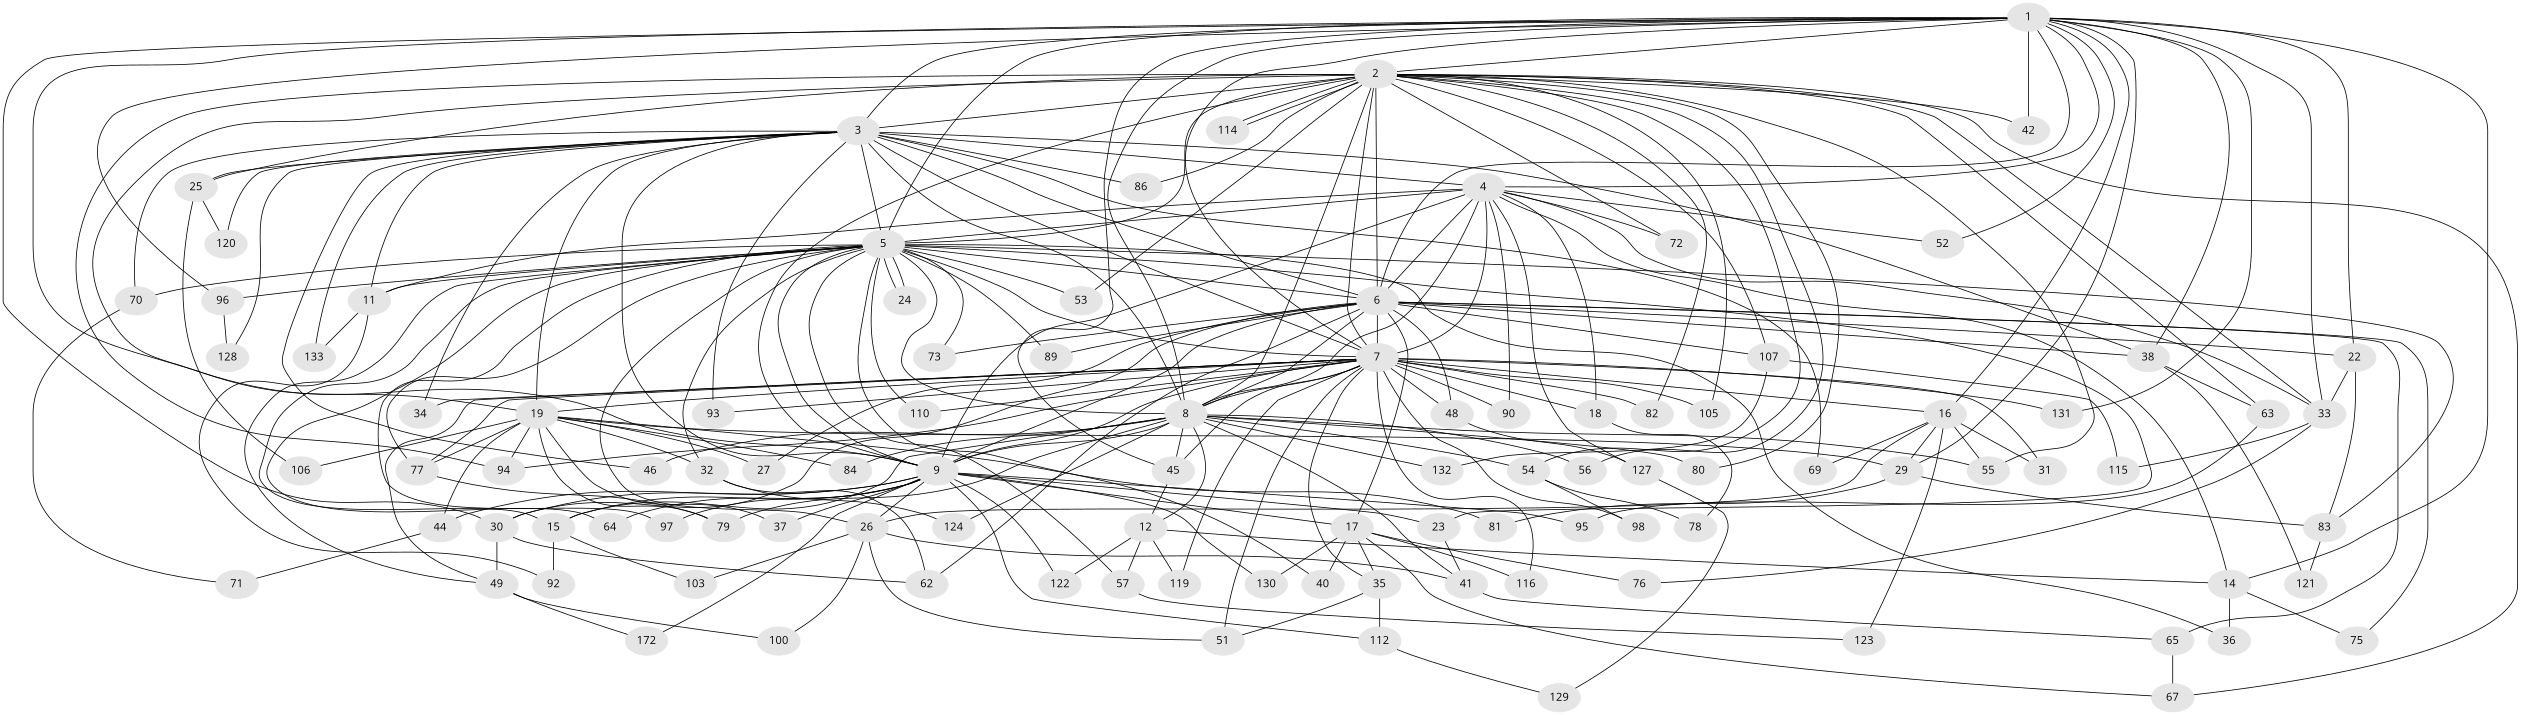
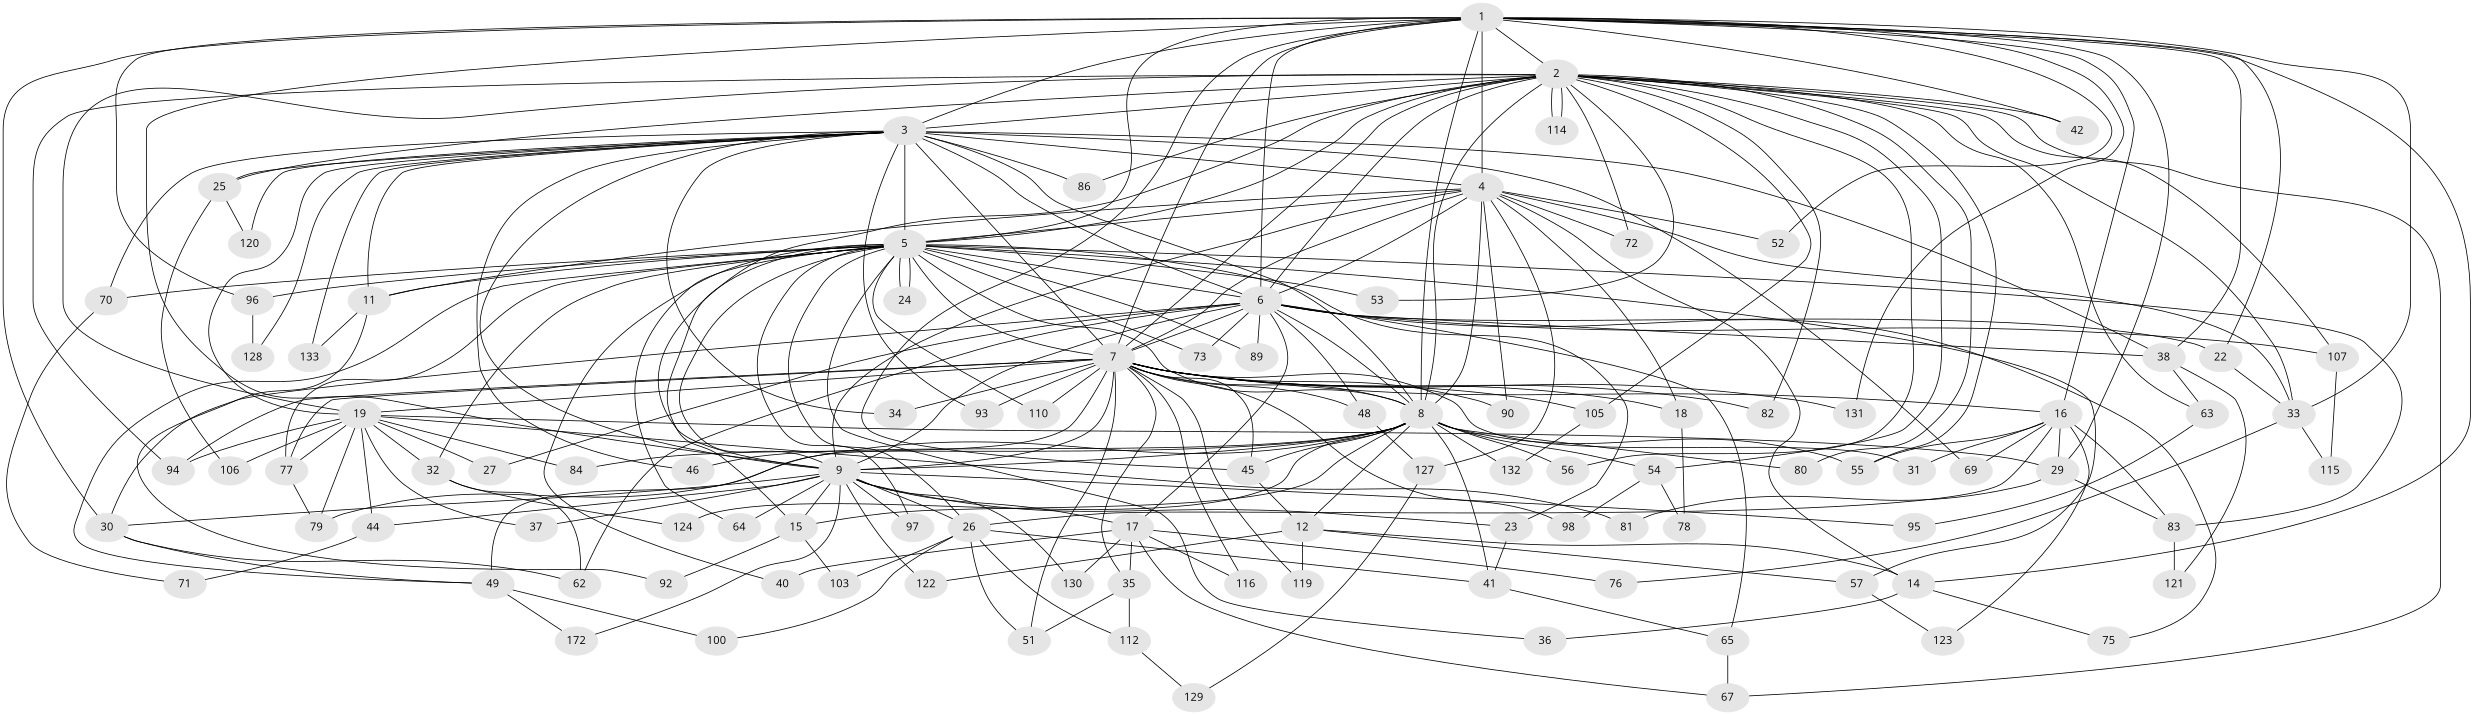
edge "22" -- "83": now "16" -- "83"
edge "107" -- "132": now "105" -- "132"
edge "9" -- "112": now "26" -- "112"
